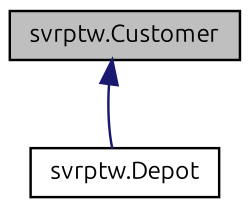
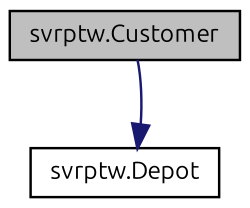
edge "svrptw.Depot" -> "svrptw.Customer": reversed
